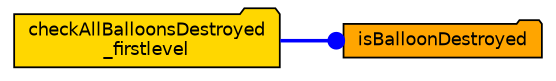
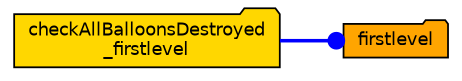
node "isBalloonDestroyed": label "isBalloonDestroyed" -> "firstlevel"
